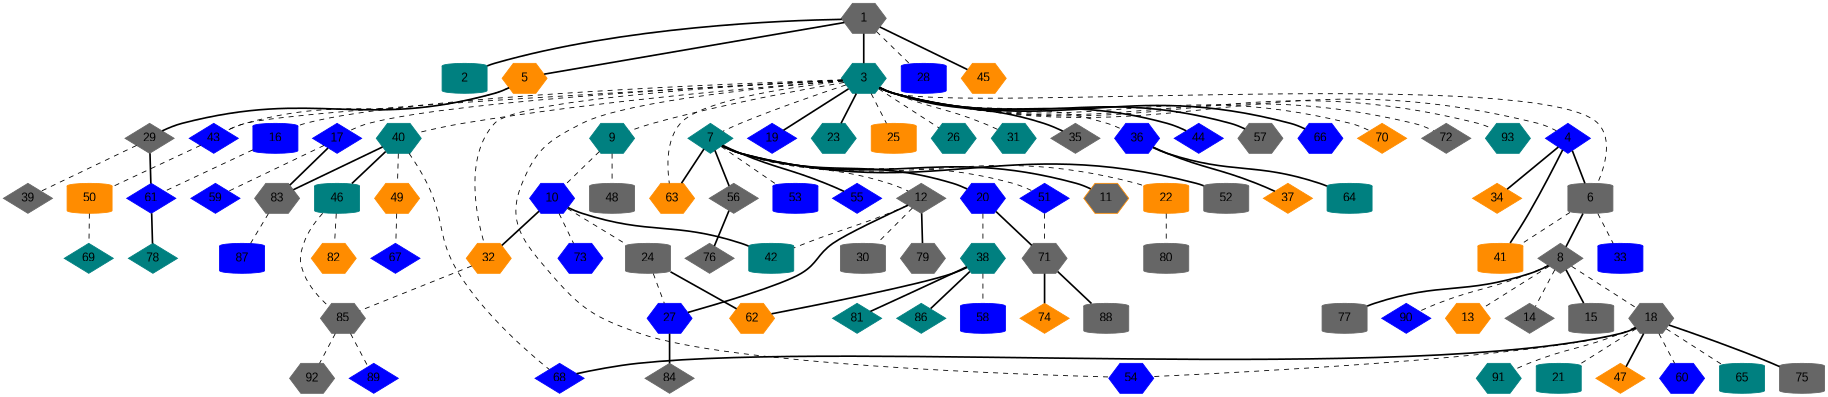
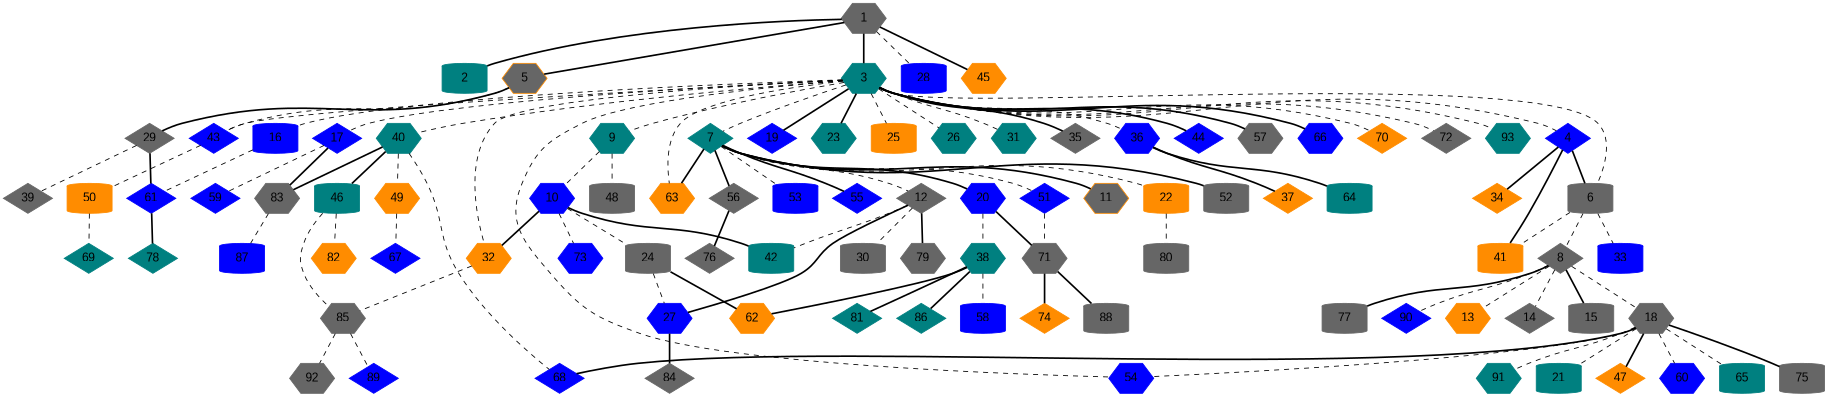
node "5": fillcolor darkorange -> gray40
edge "6" -- "8": style bold -> dashed
